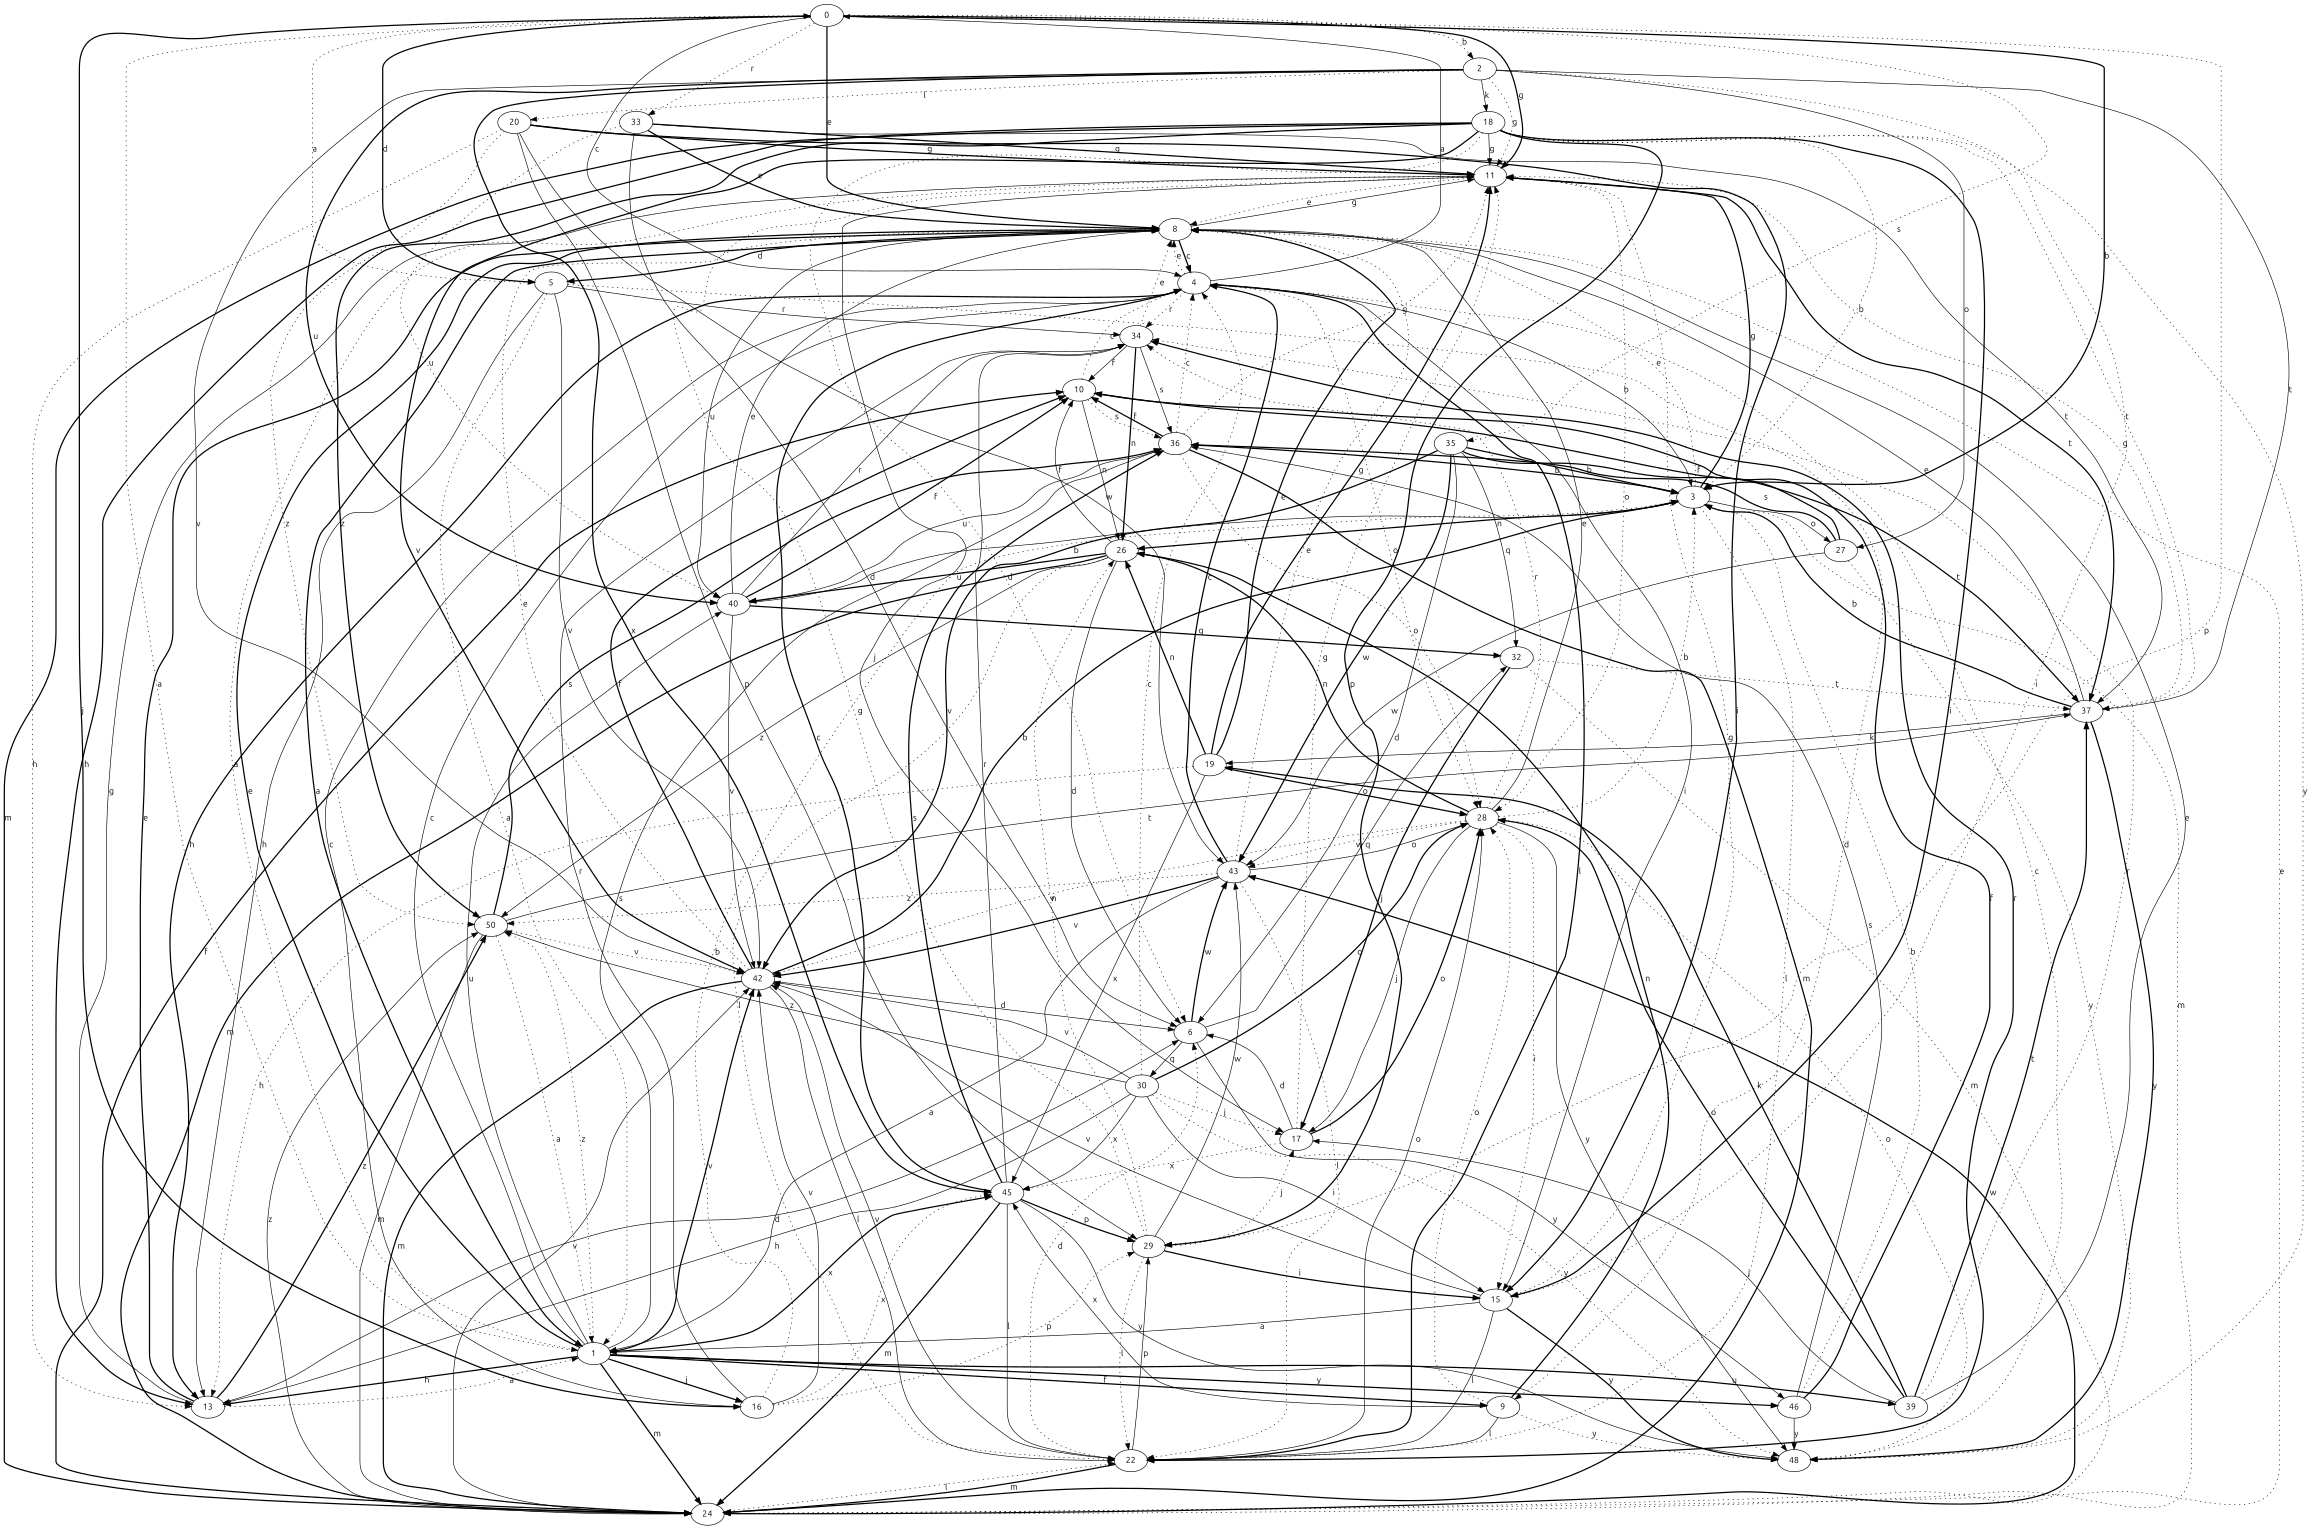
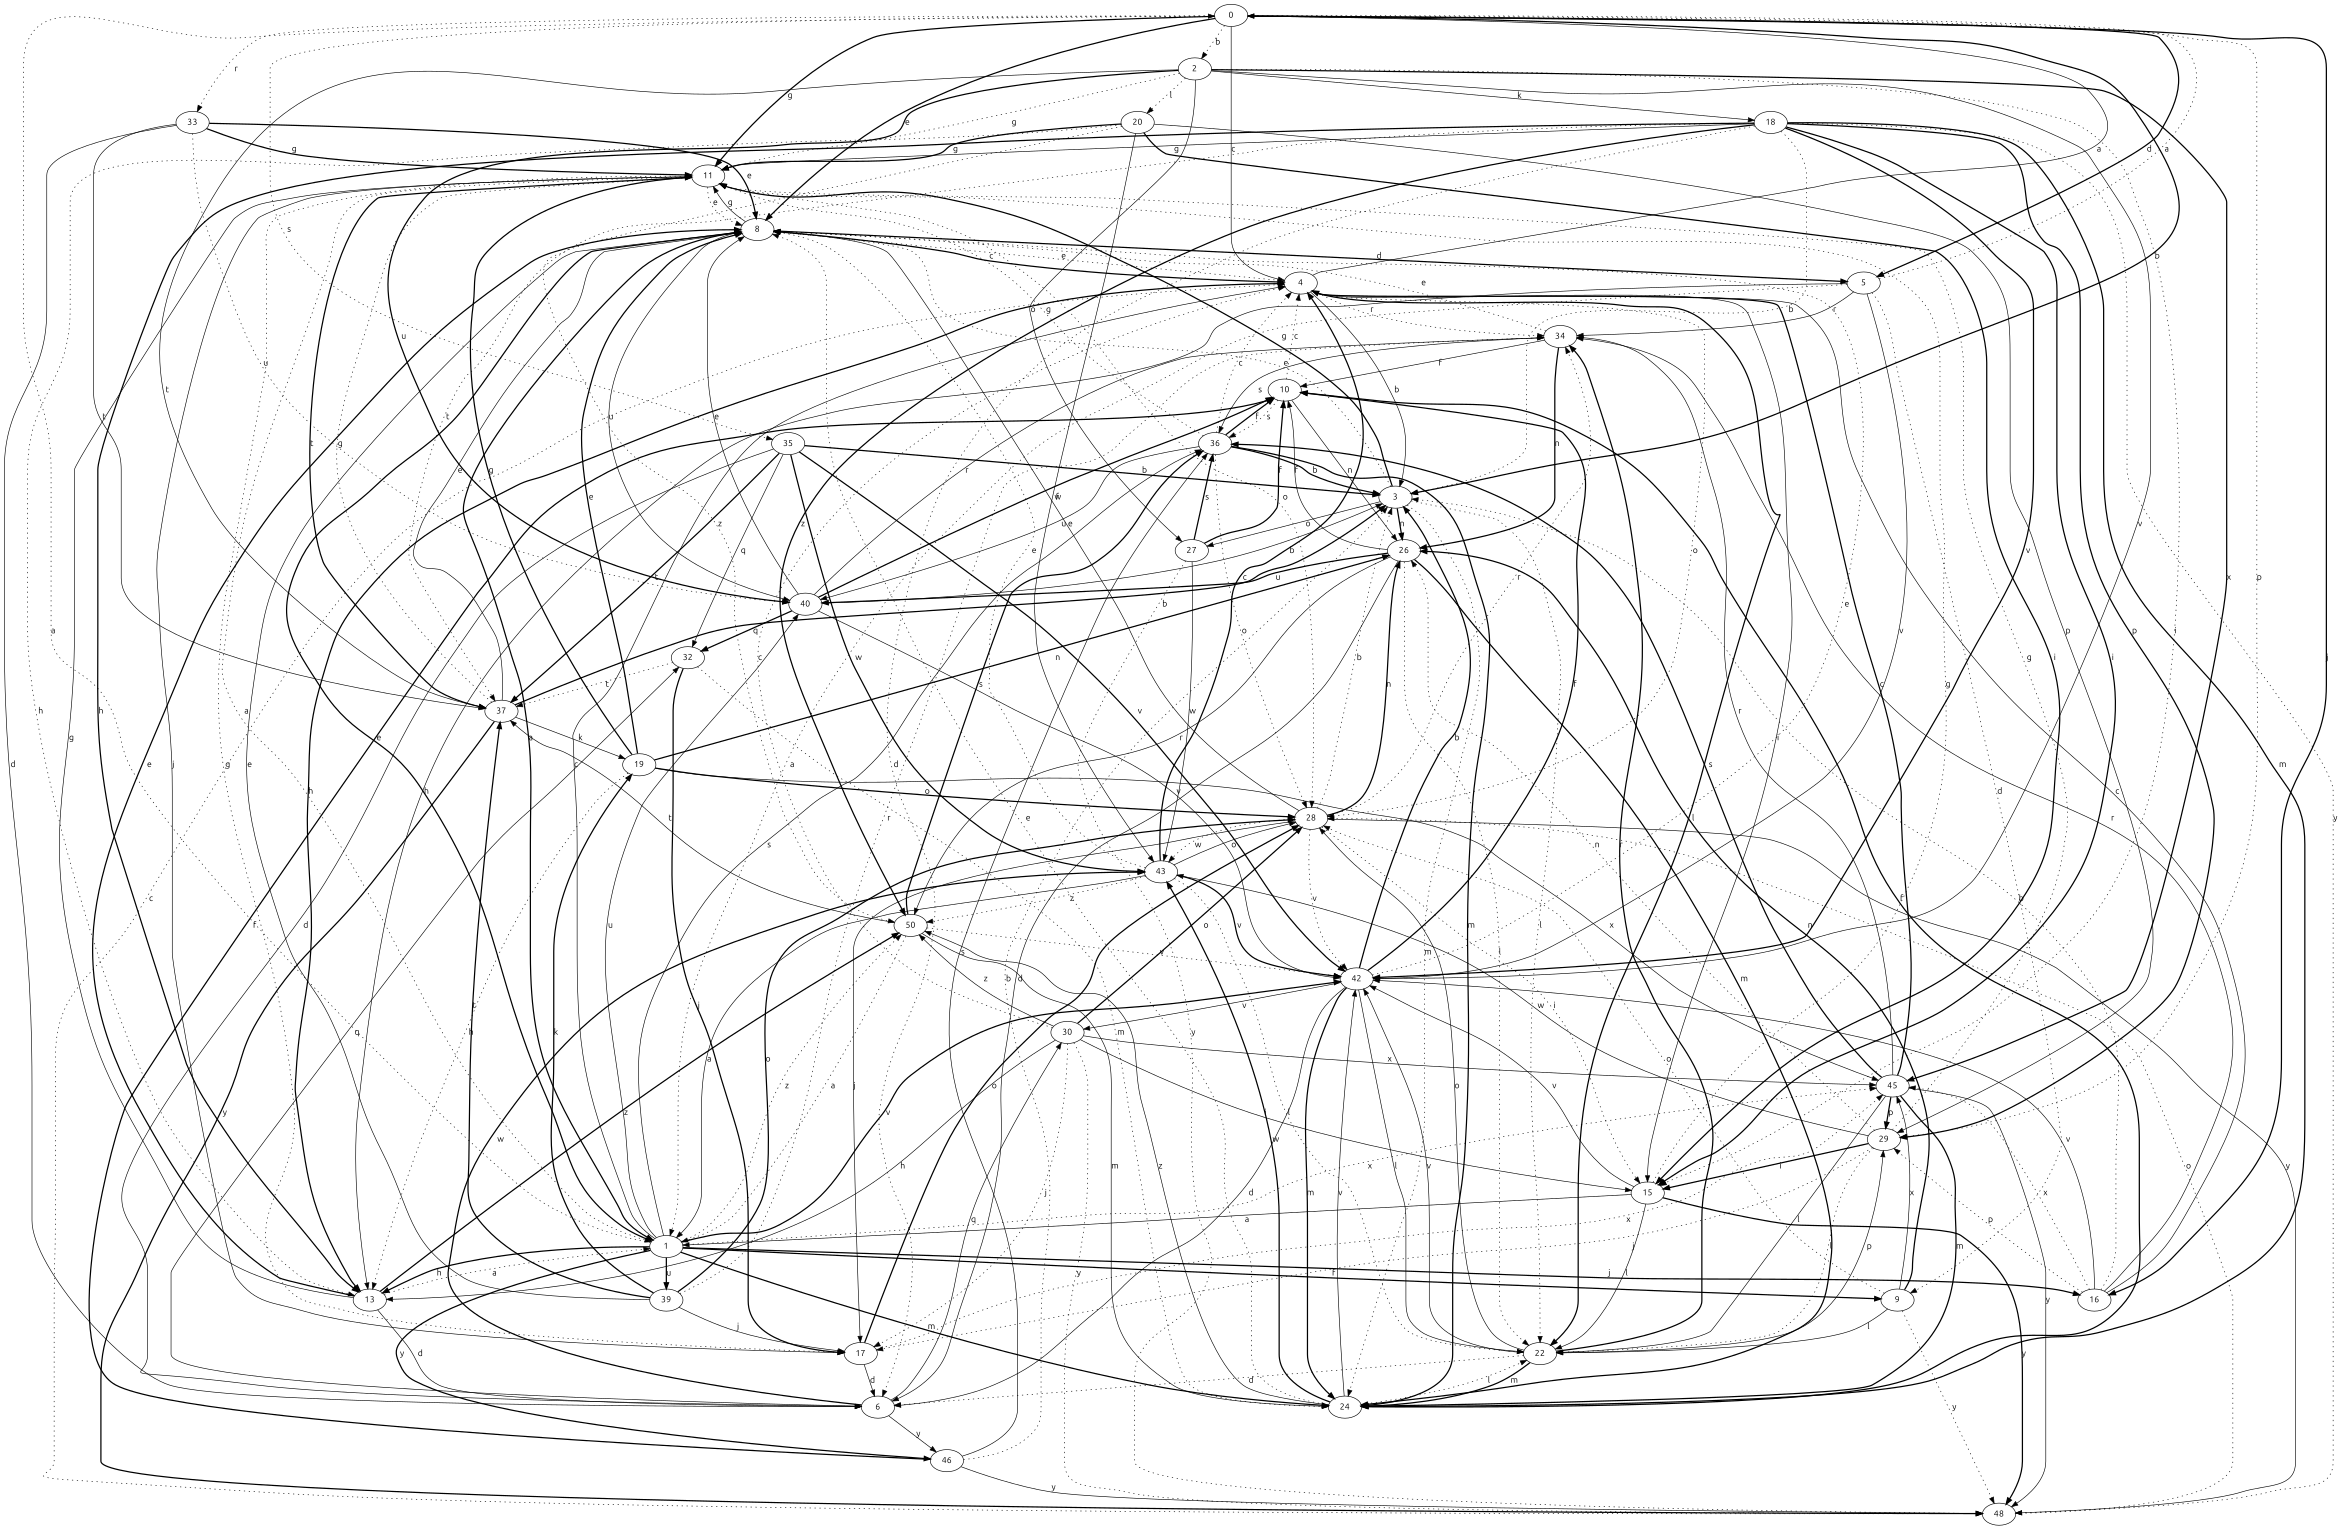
edge "26" -> "50": label "z" -> "r"
edge "30" -> "42": reversed
edge "1" -> "45": style bold -> dotted
